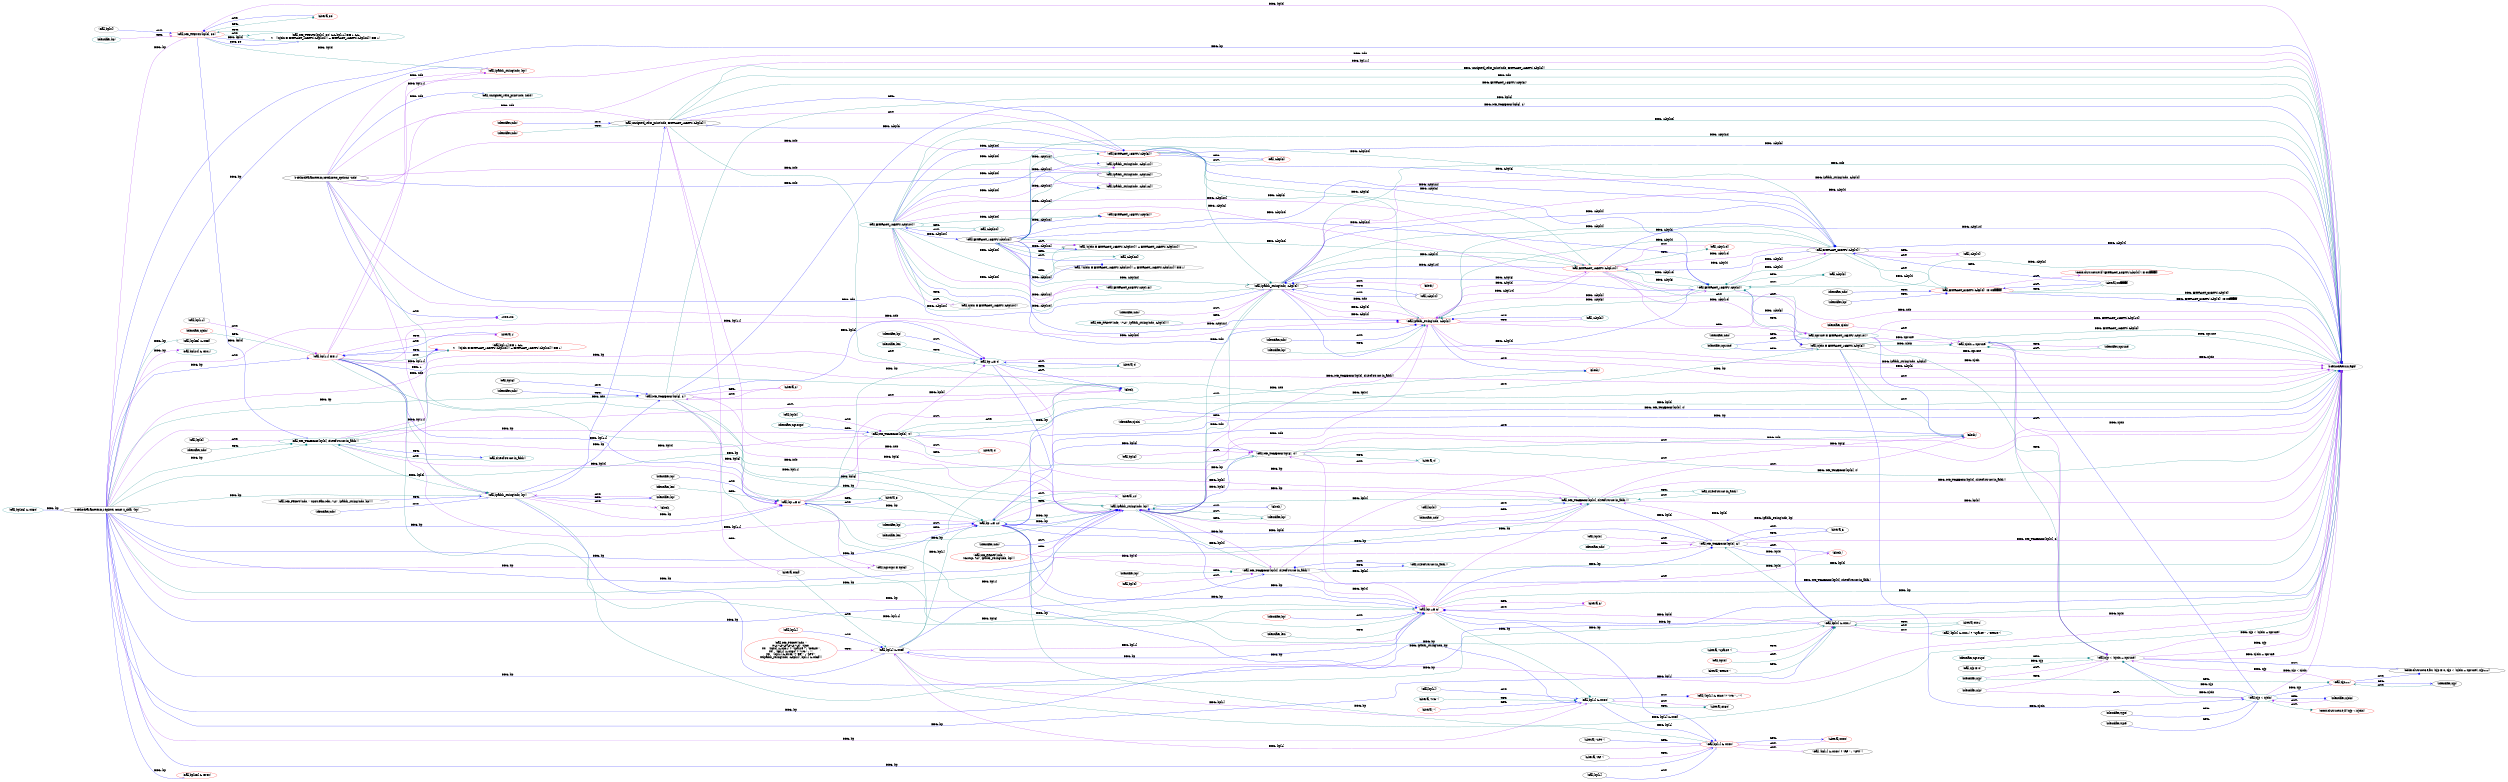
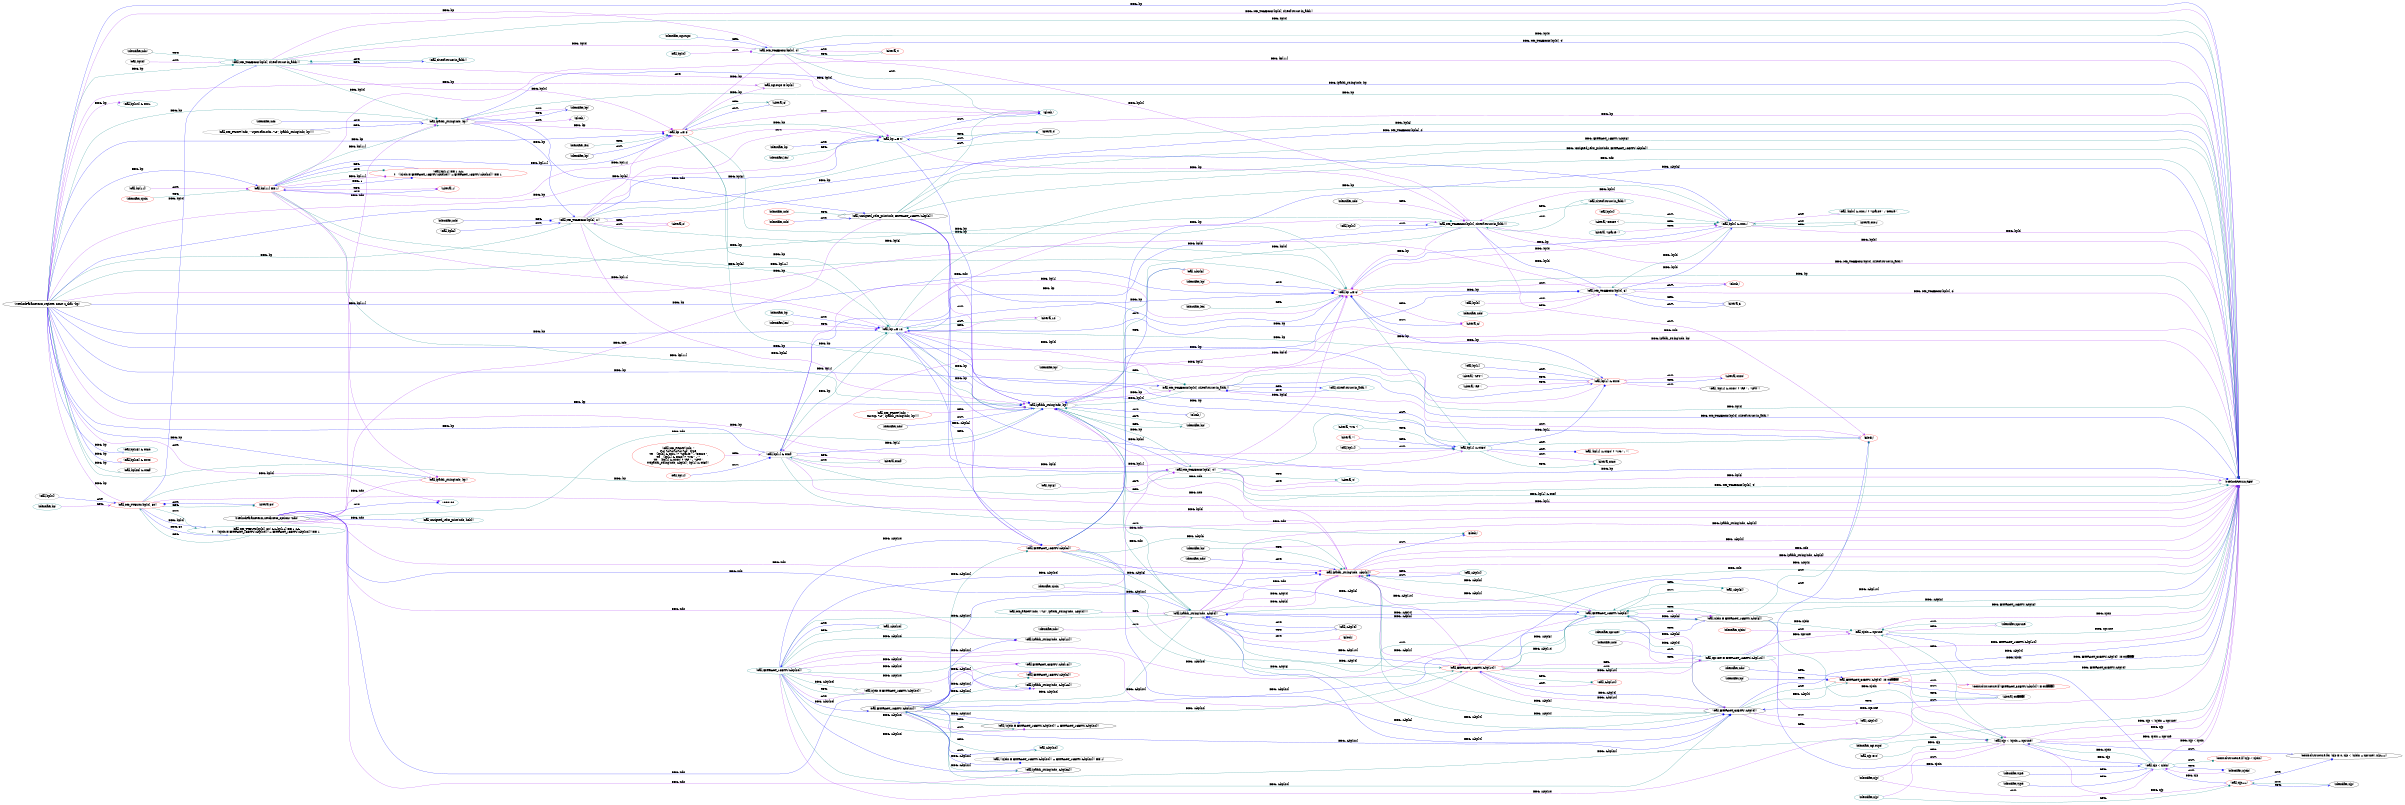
edge "(Call,EXTRACT_16BITS(&bp[20]))" -> "(MethodReturn,RET)": color teal -> purple
edge "(Call,unsigned_relts_print(ndo, EXTRACT_16BITS(&bp[6])))" -> "(Literal,0x3f)": now "(Call,bp[1] & 0x3f)" -> "(Literal,0x3f)"
edge "(Call,bp += 12)" -> "(Call,bp[1] & 0x3f)": added, label "DDG: bp"
edge "(Call,bp[25] & 0x80)" -> "(MethodParameterIn,register const u_char *bp)": reversed
node "(Call,bp[4])": removed
